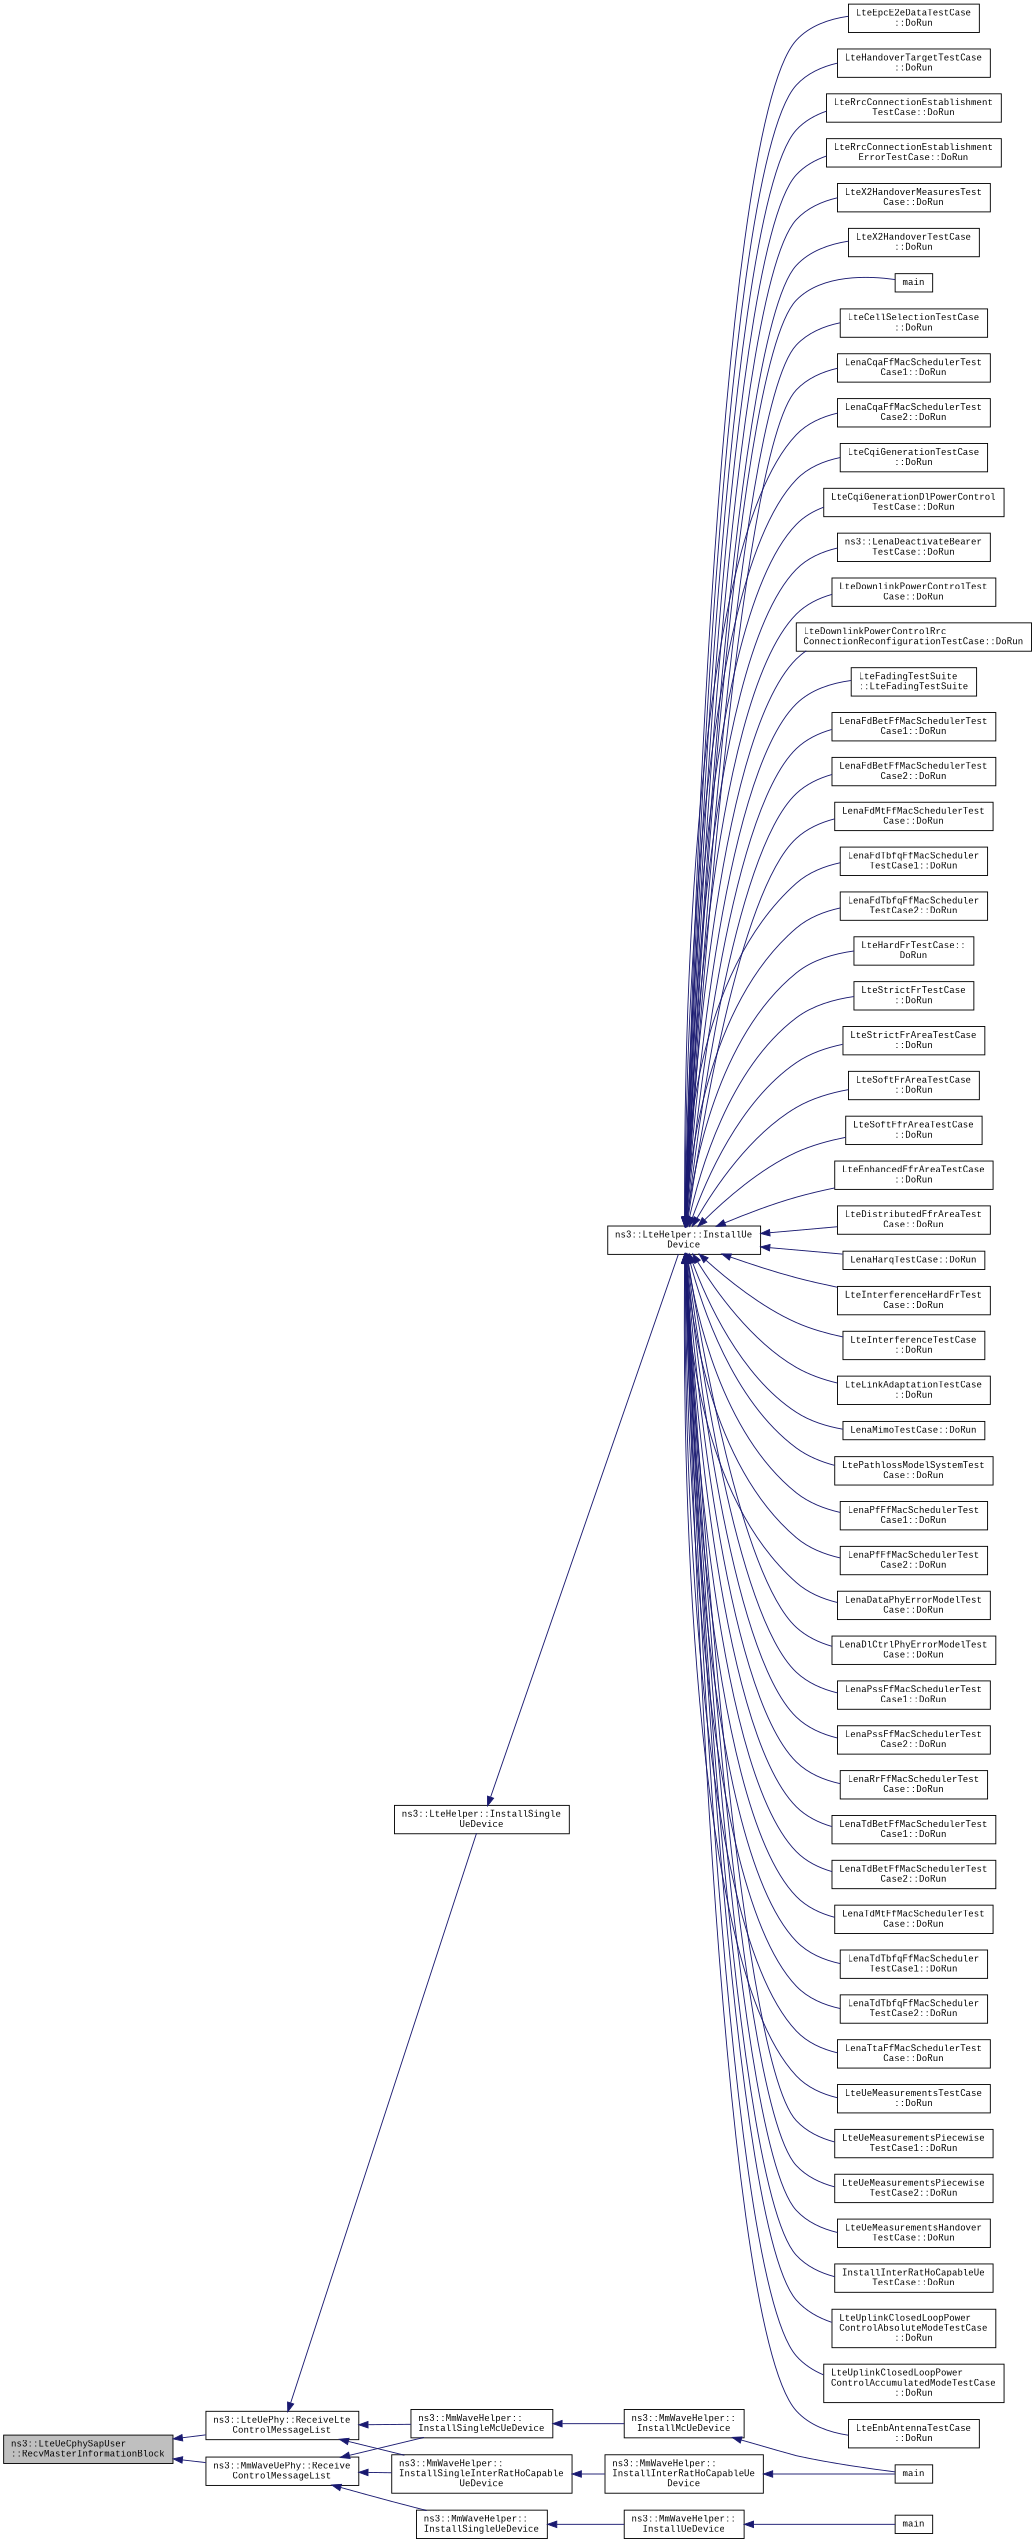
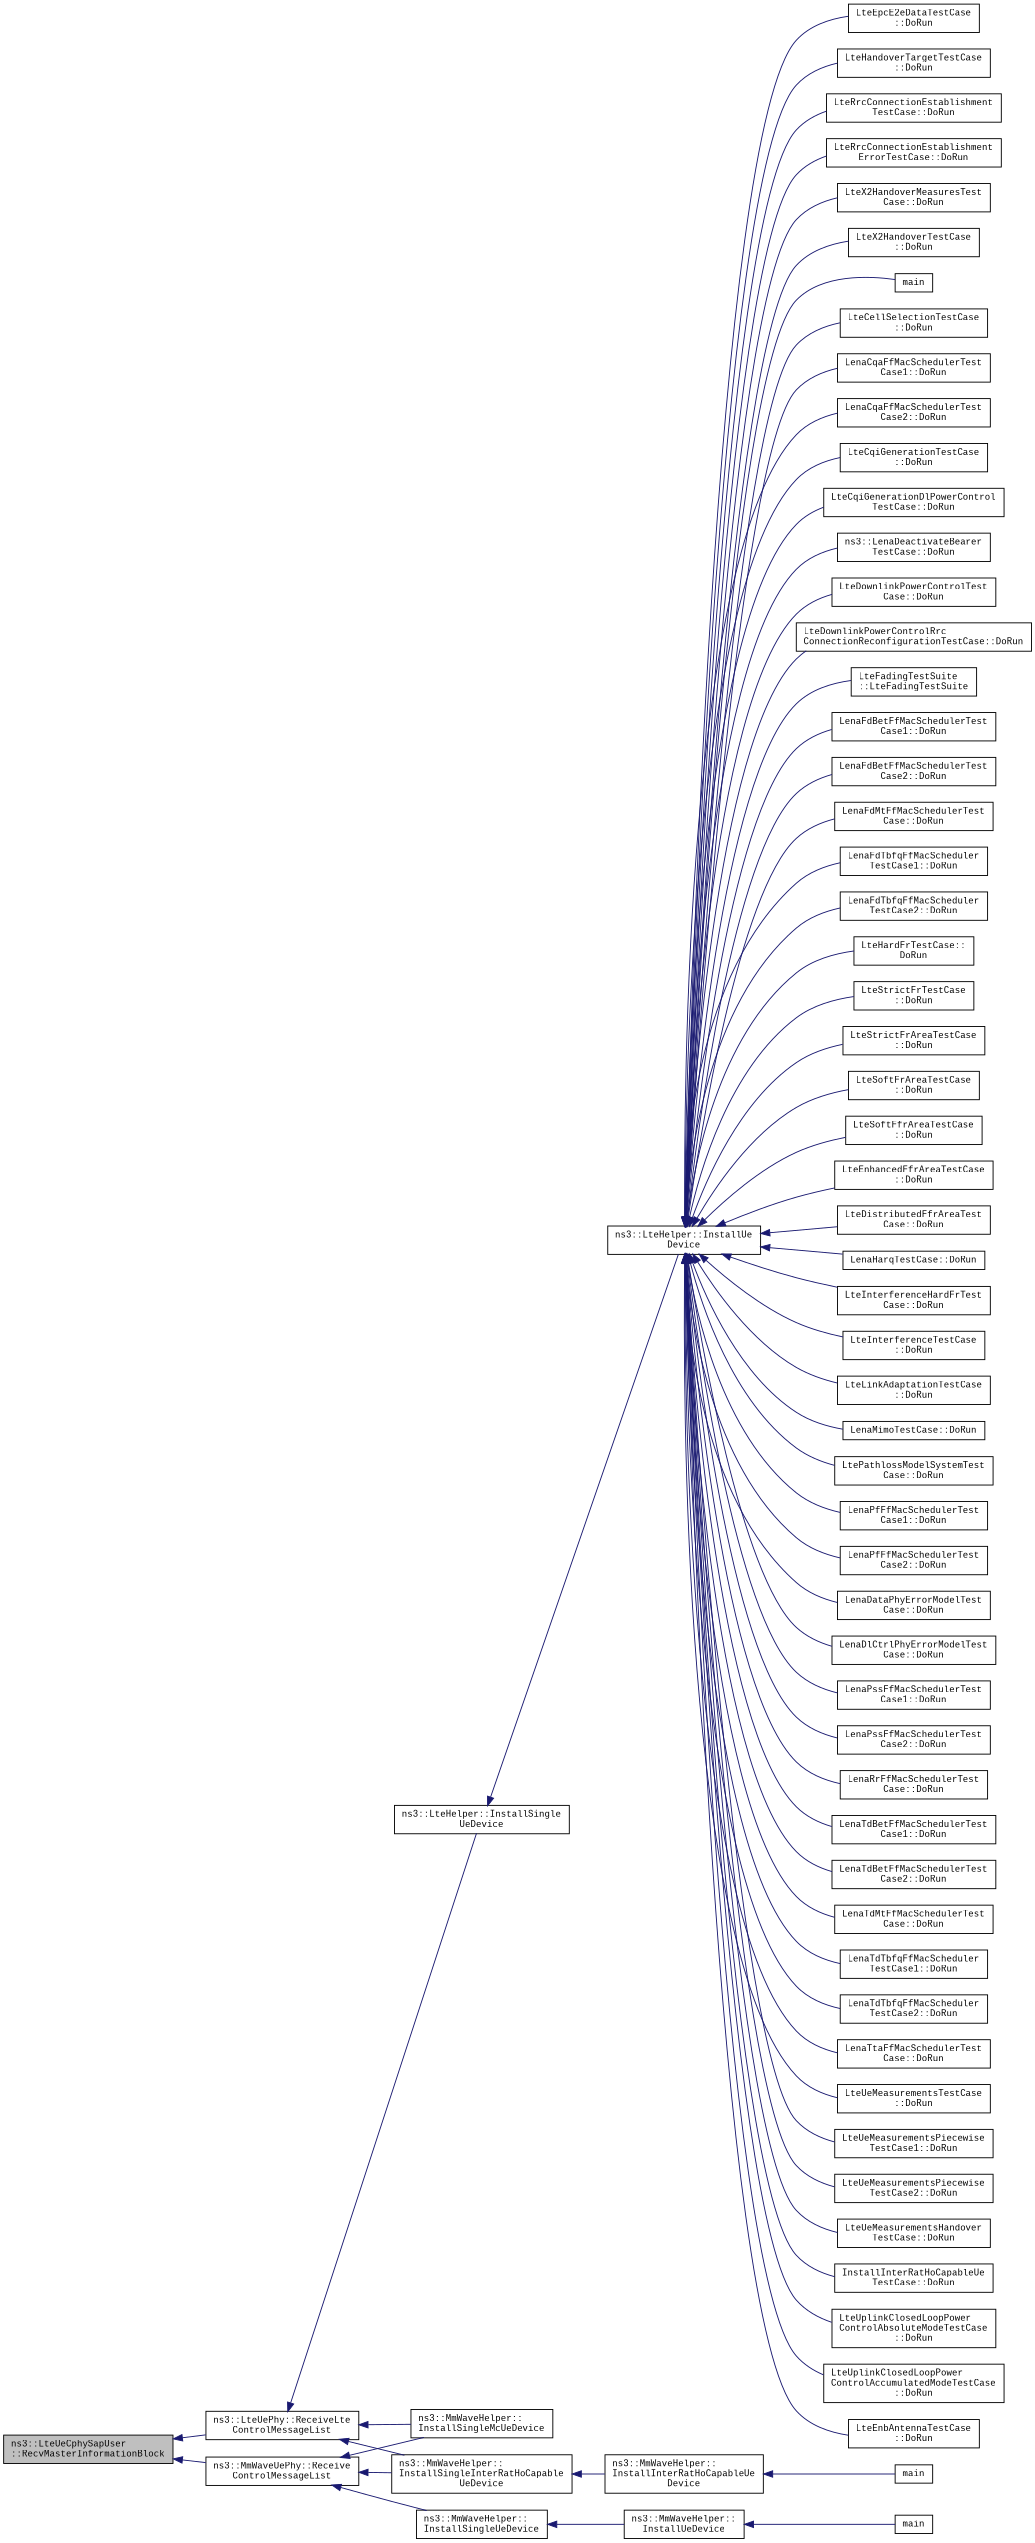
node "ns3::MmWaveHelper:: InstallMcUeDevice": removed
